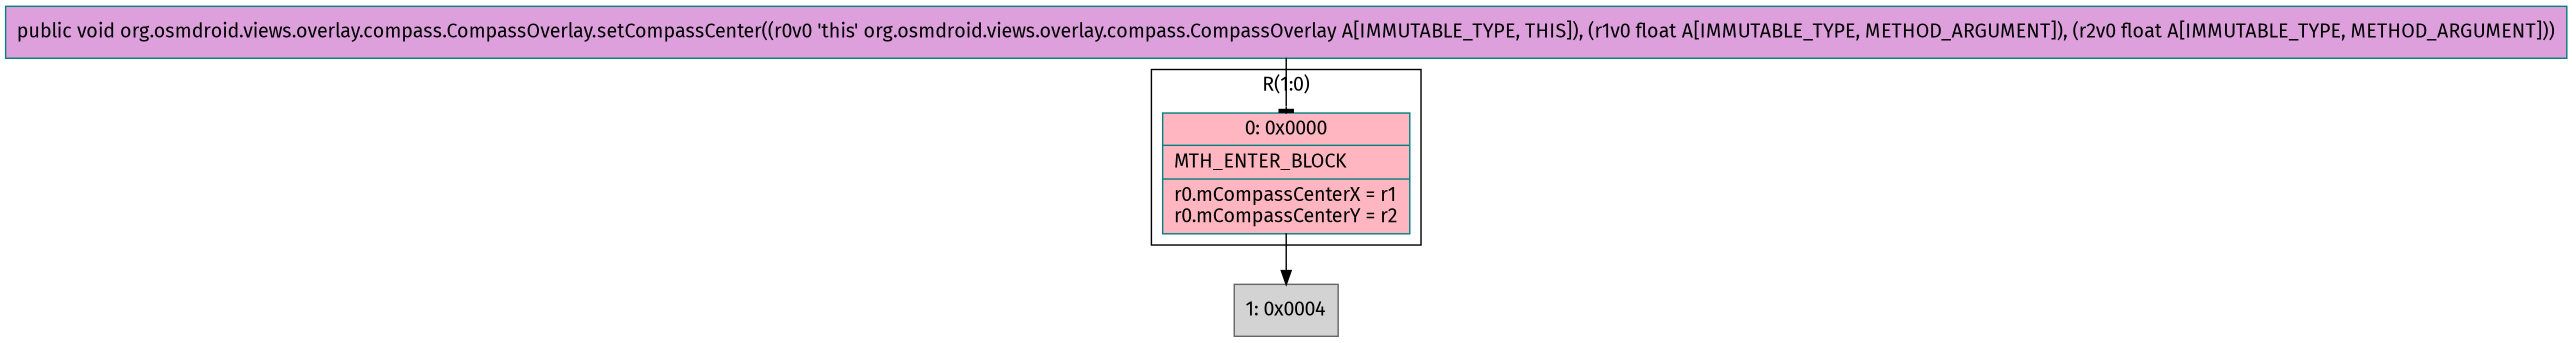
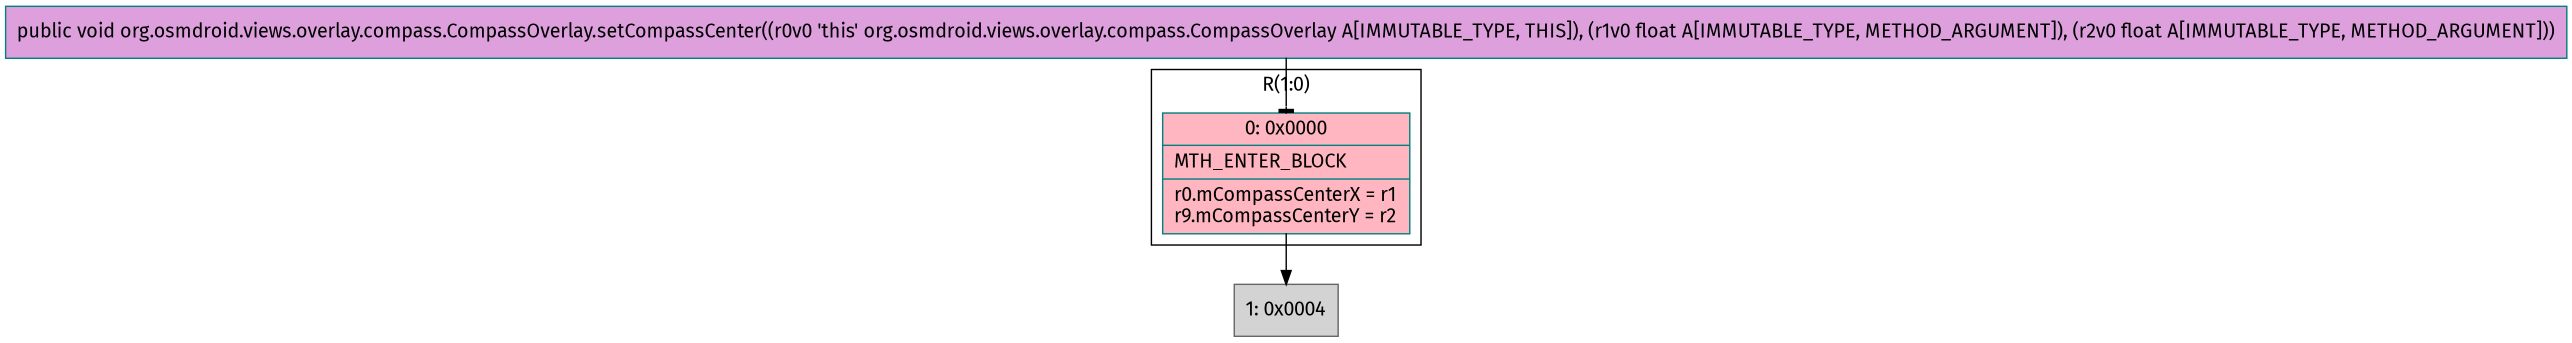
node "0: 0x0000": text "r0.mCompassCenterY = r2" -> "r9.mCompassCenterY = r2"
